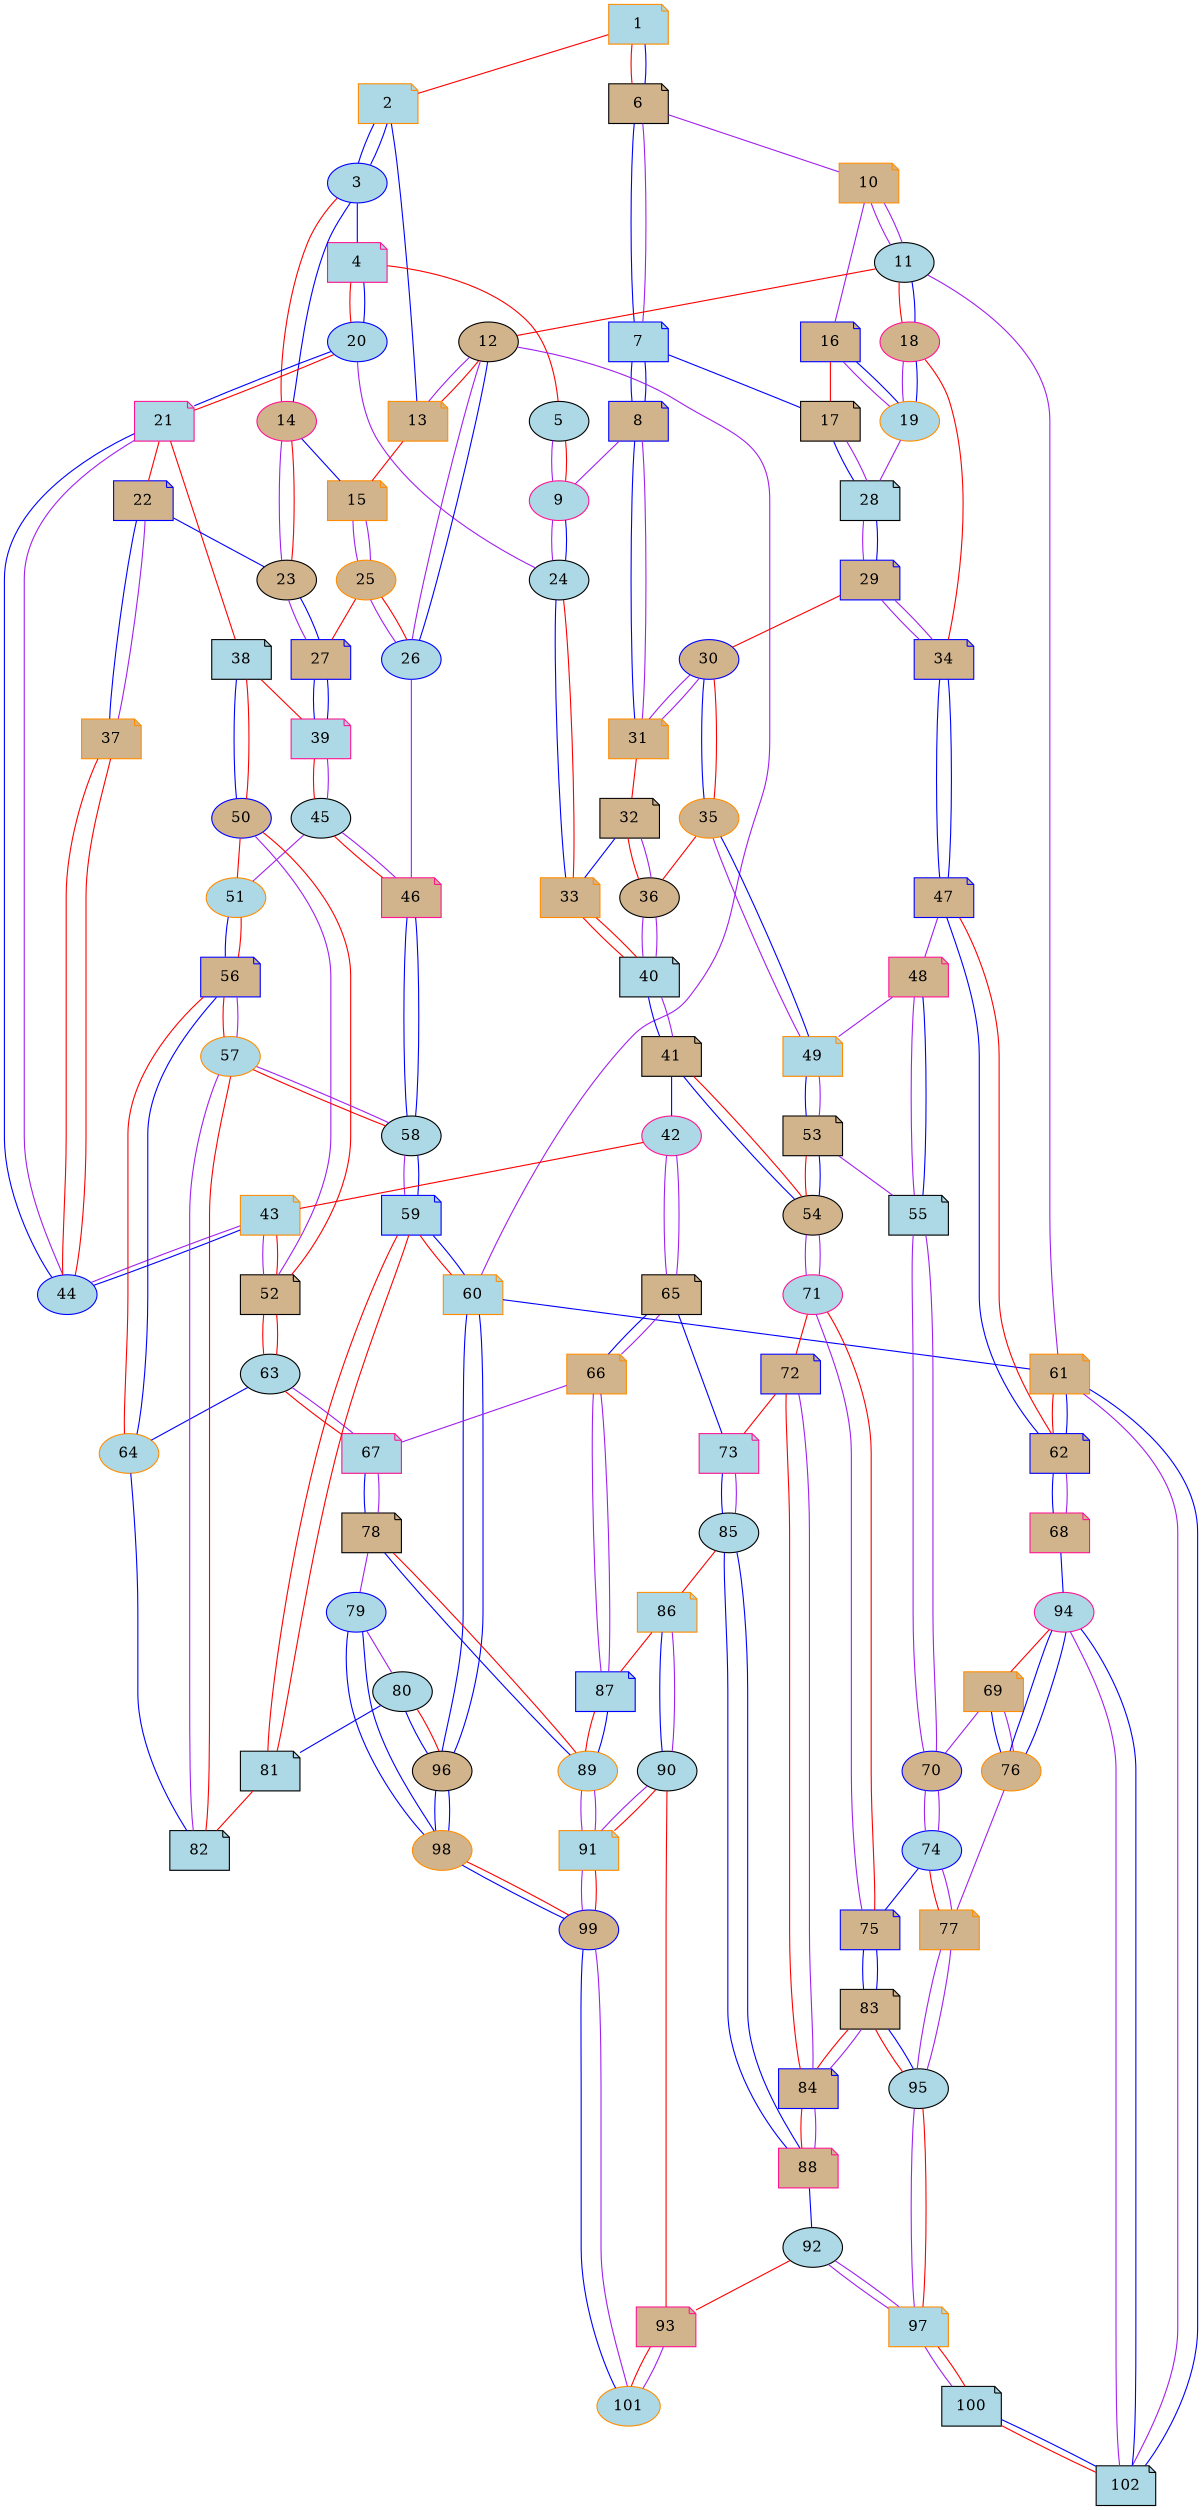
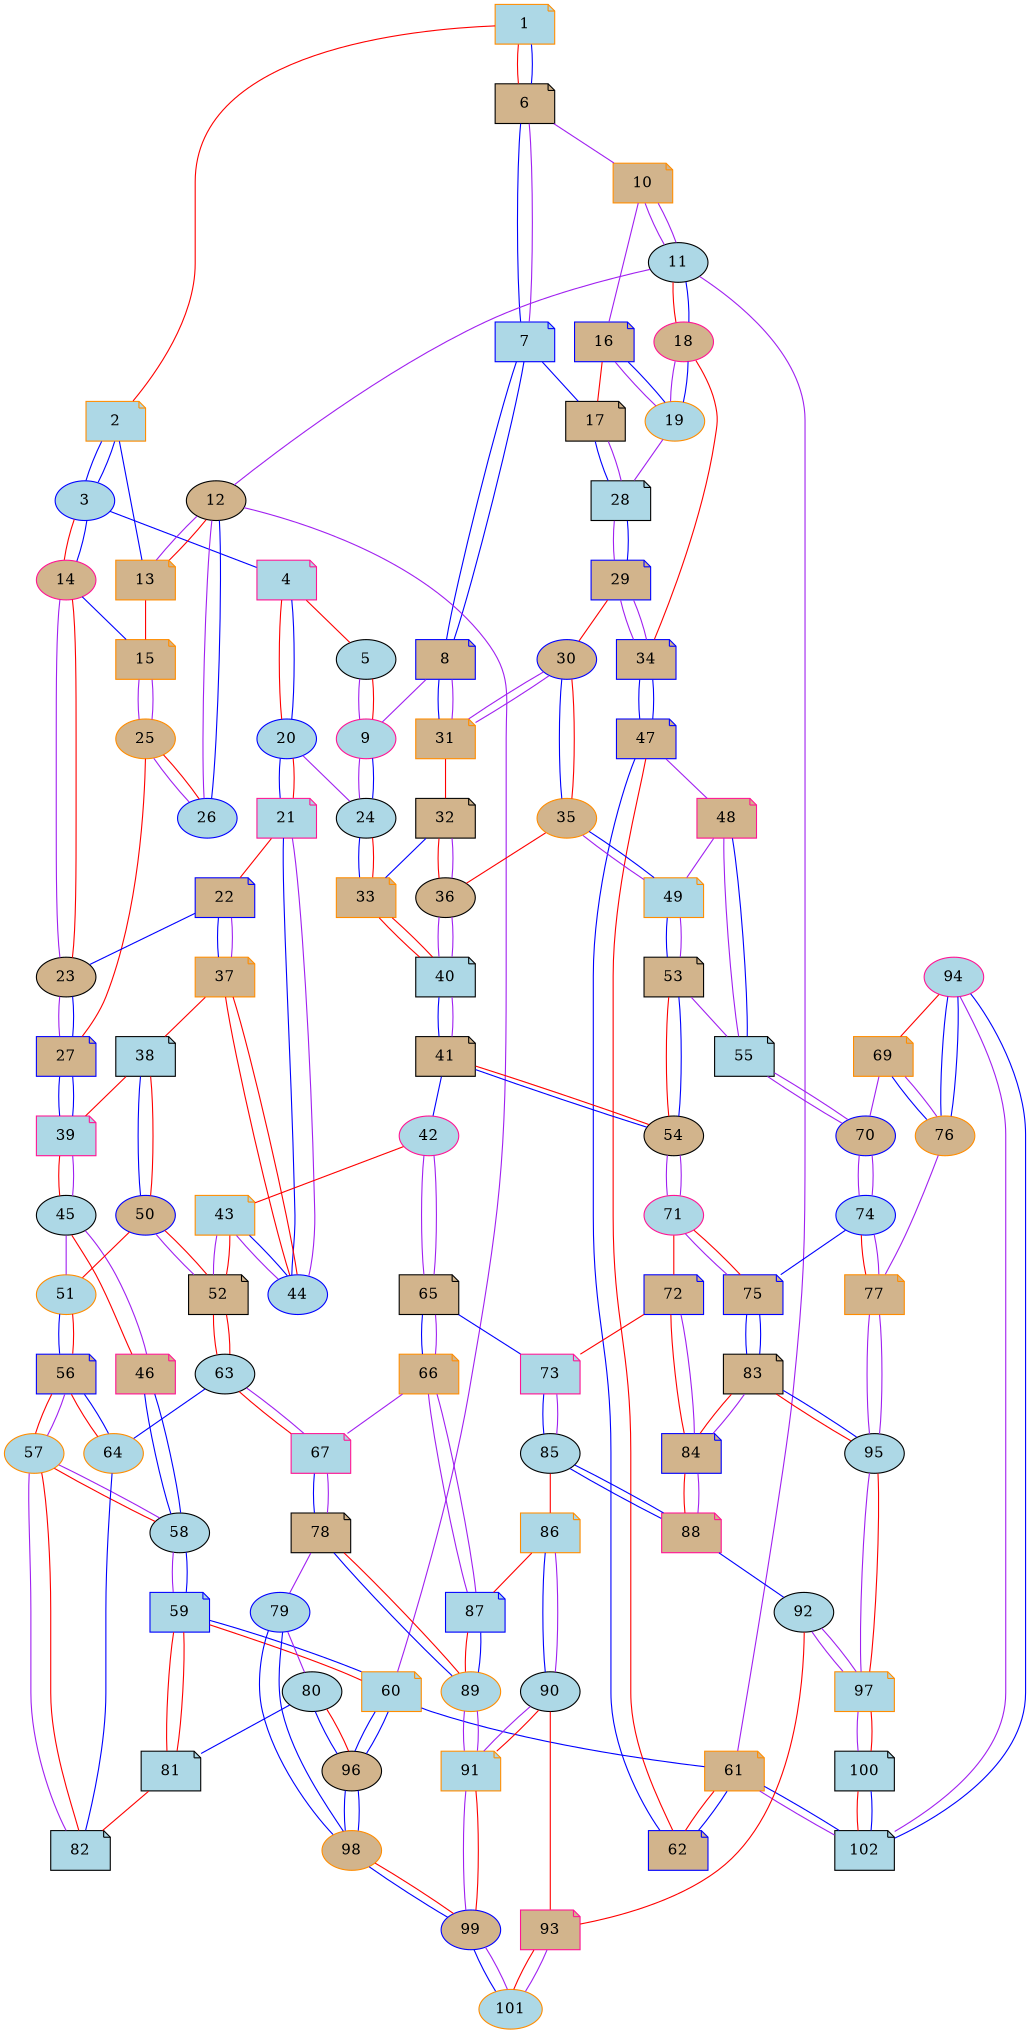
edge "11" -- "12": color red -> purple
edge "21" -- "38": now "37" -- "38"
edge "26" -- "46": removed
node "68": removed
